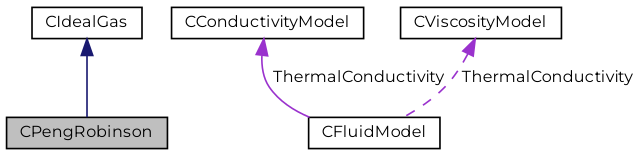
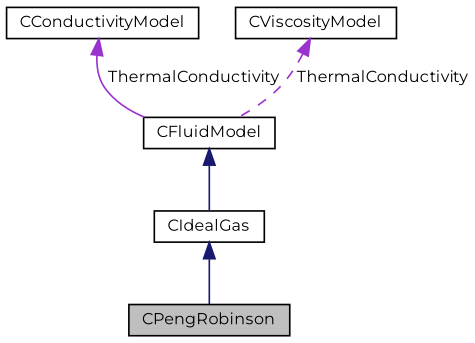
edge "CIdealGas" -> "CFluidModel": added
